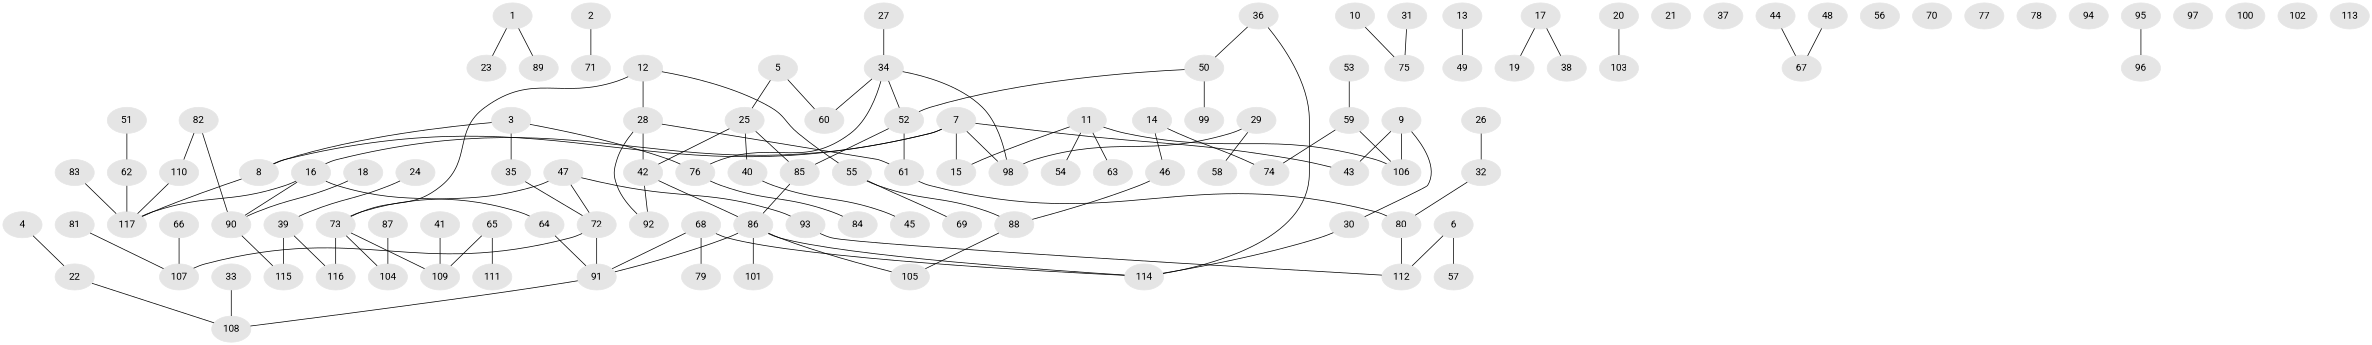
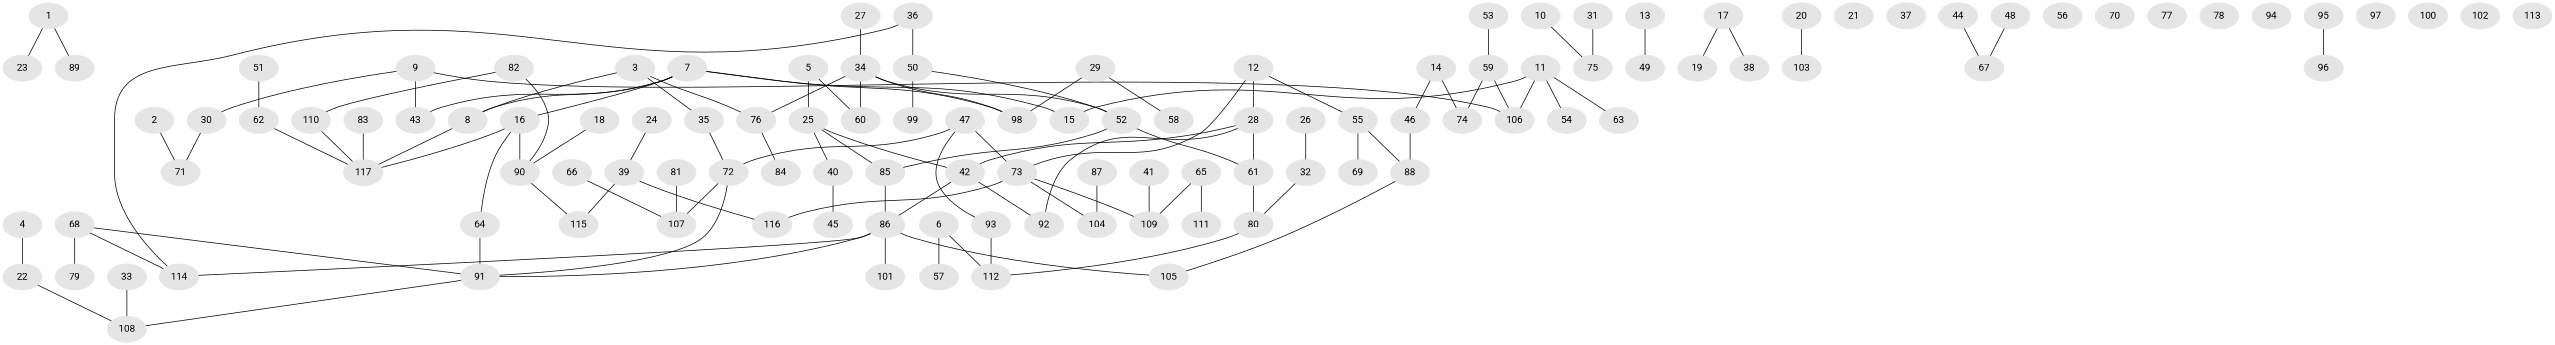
edge "30" -- "114": now "30" -- "71"
